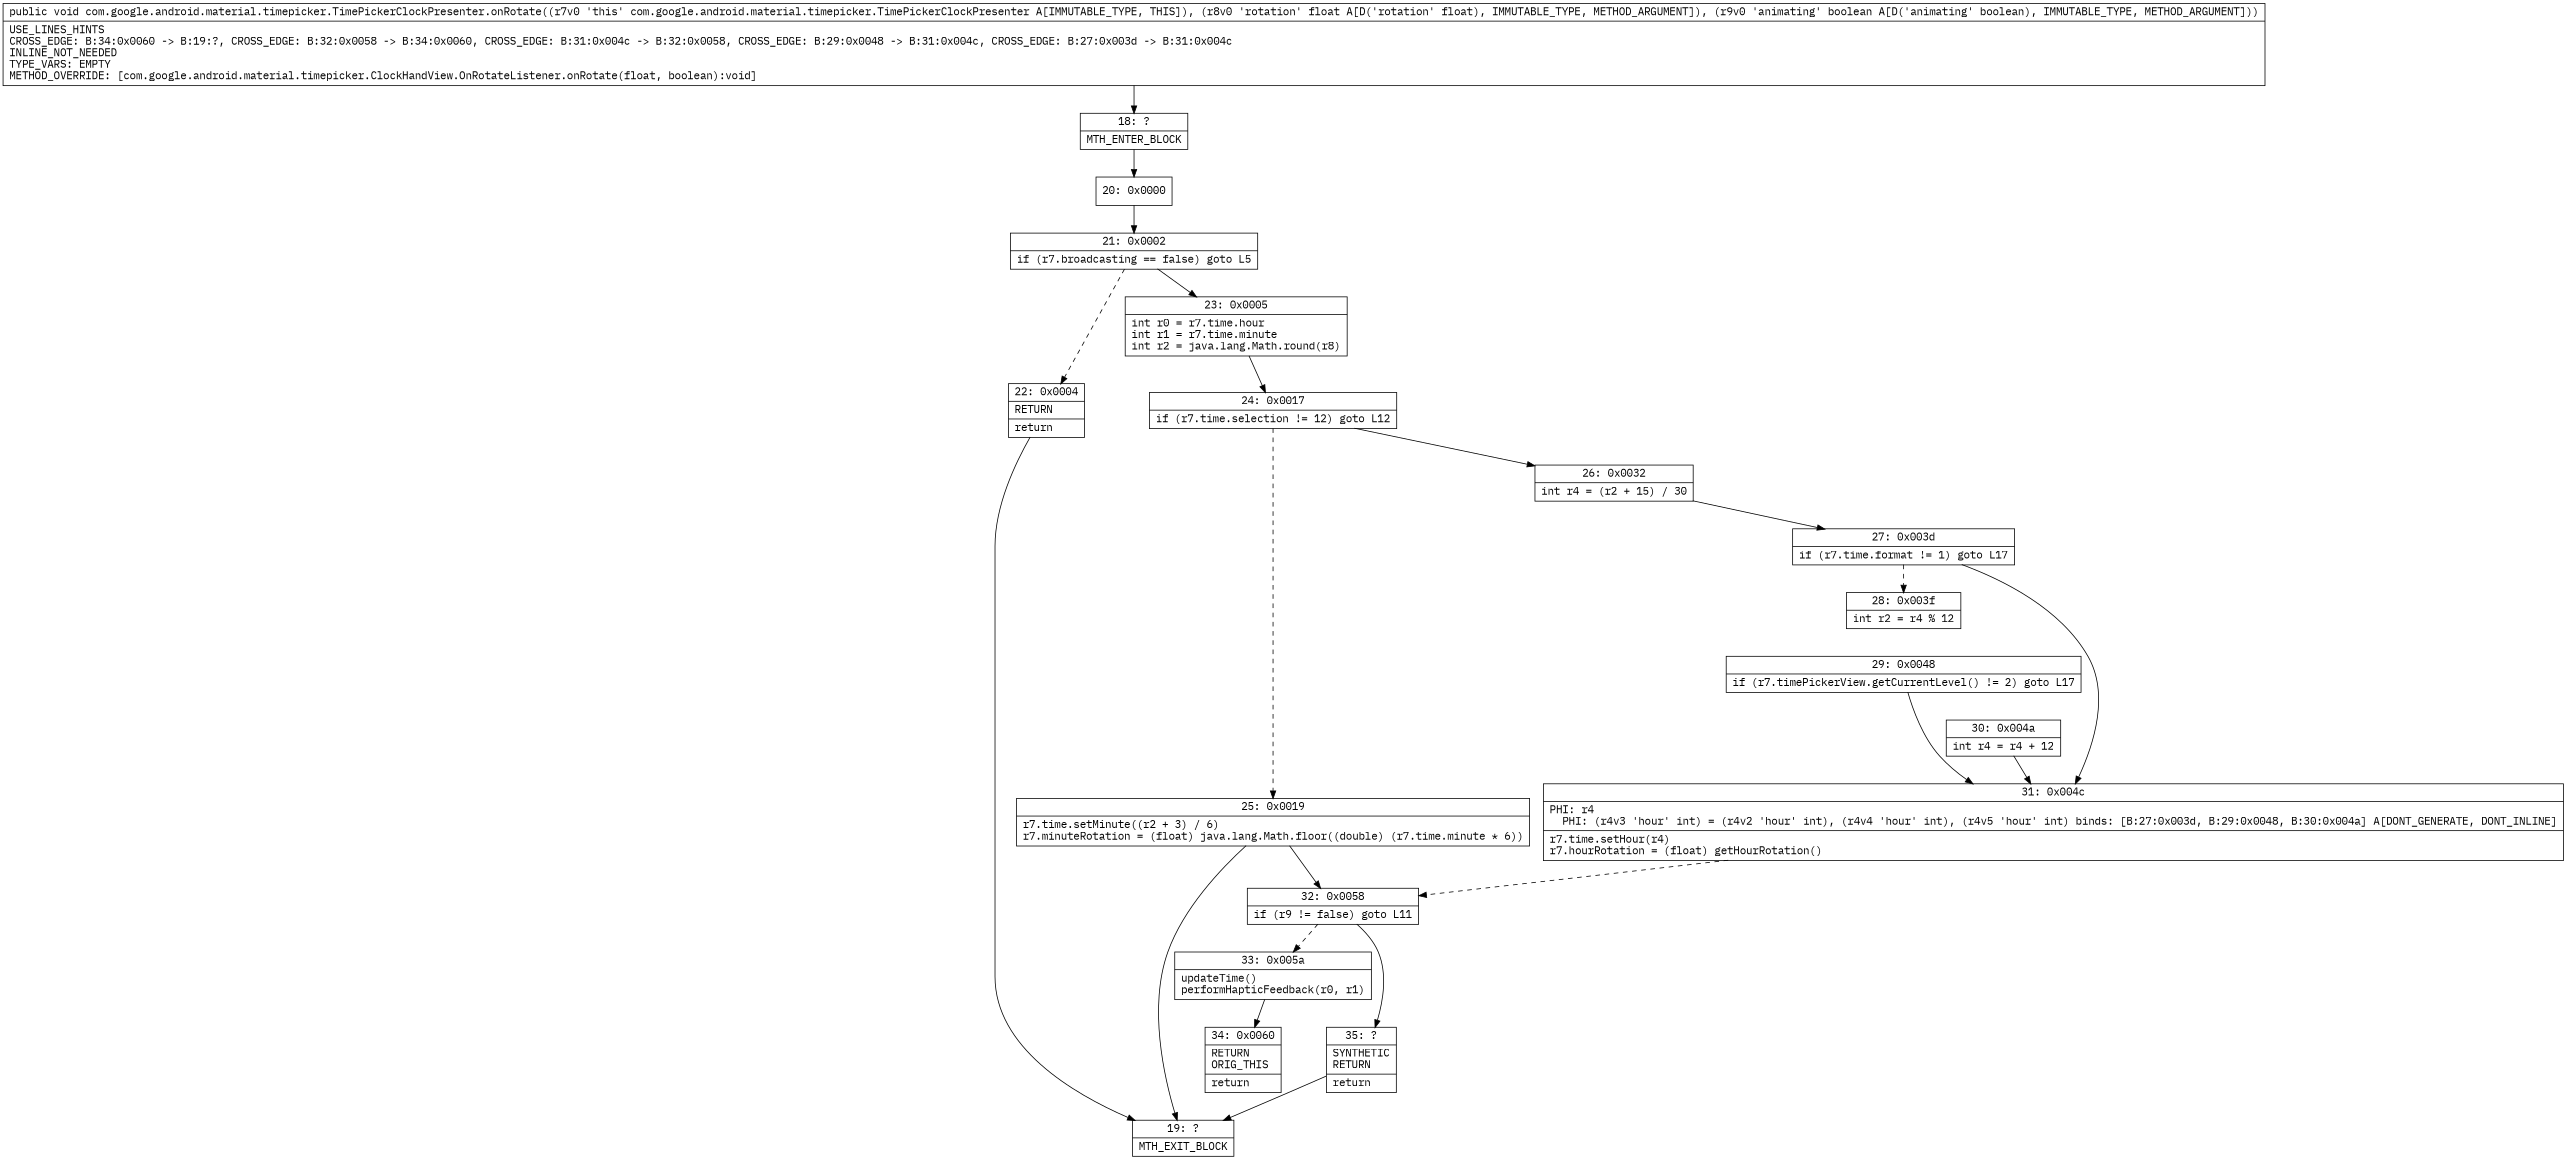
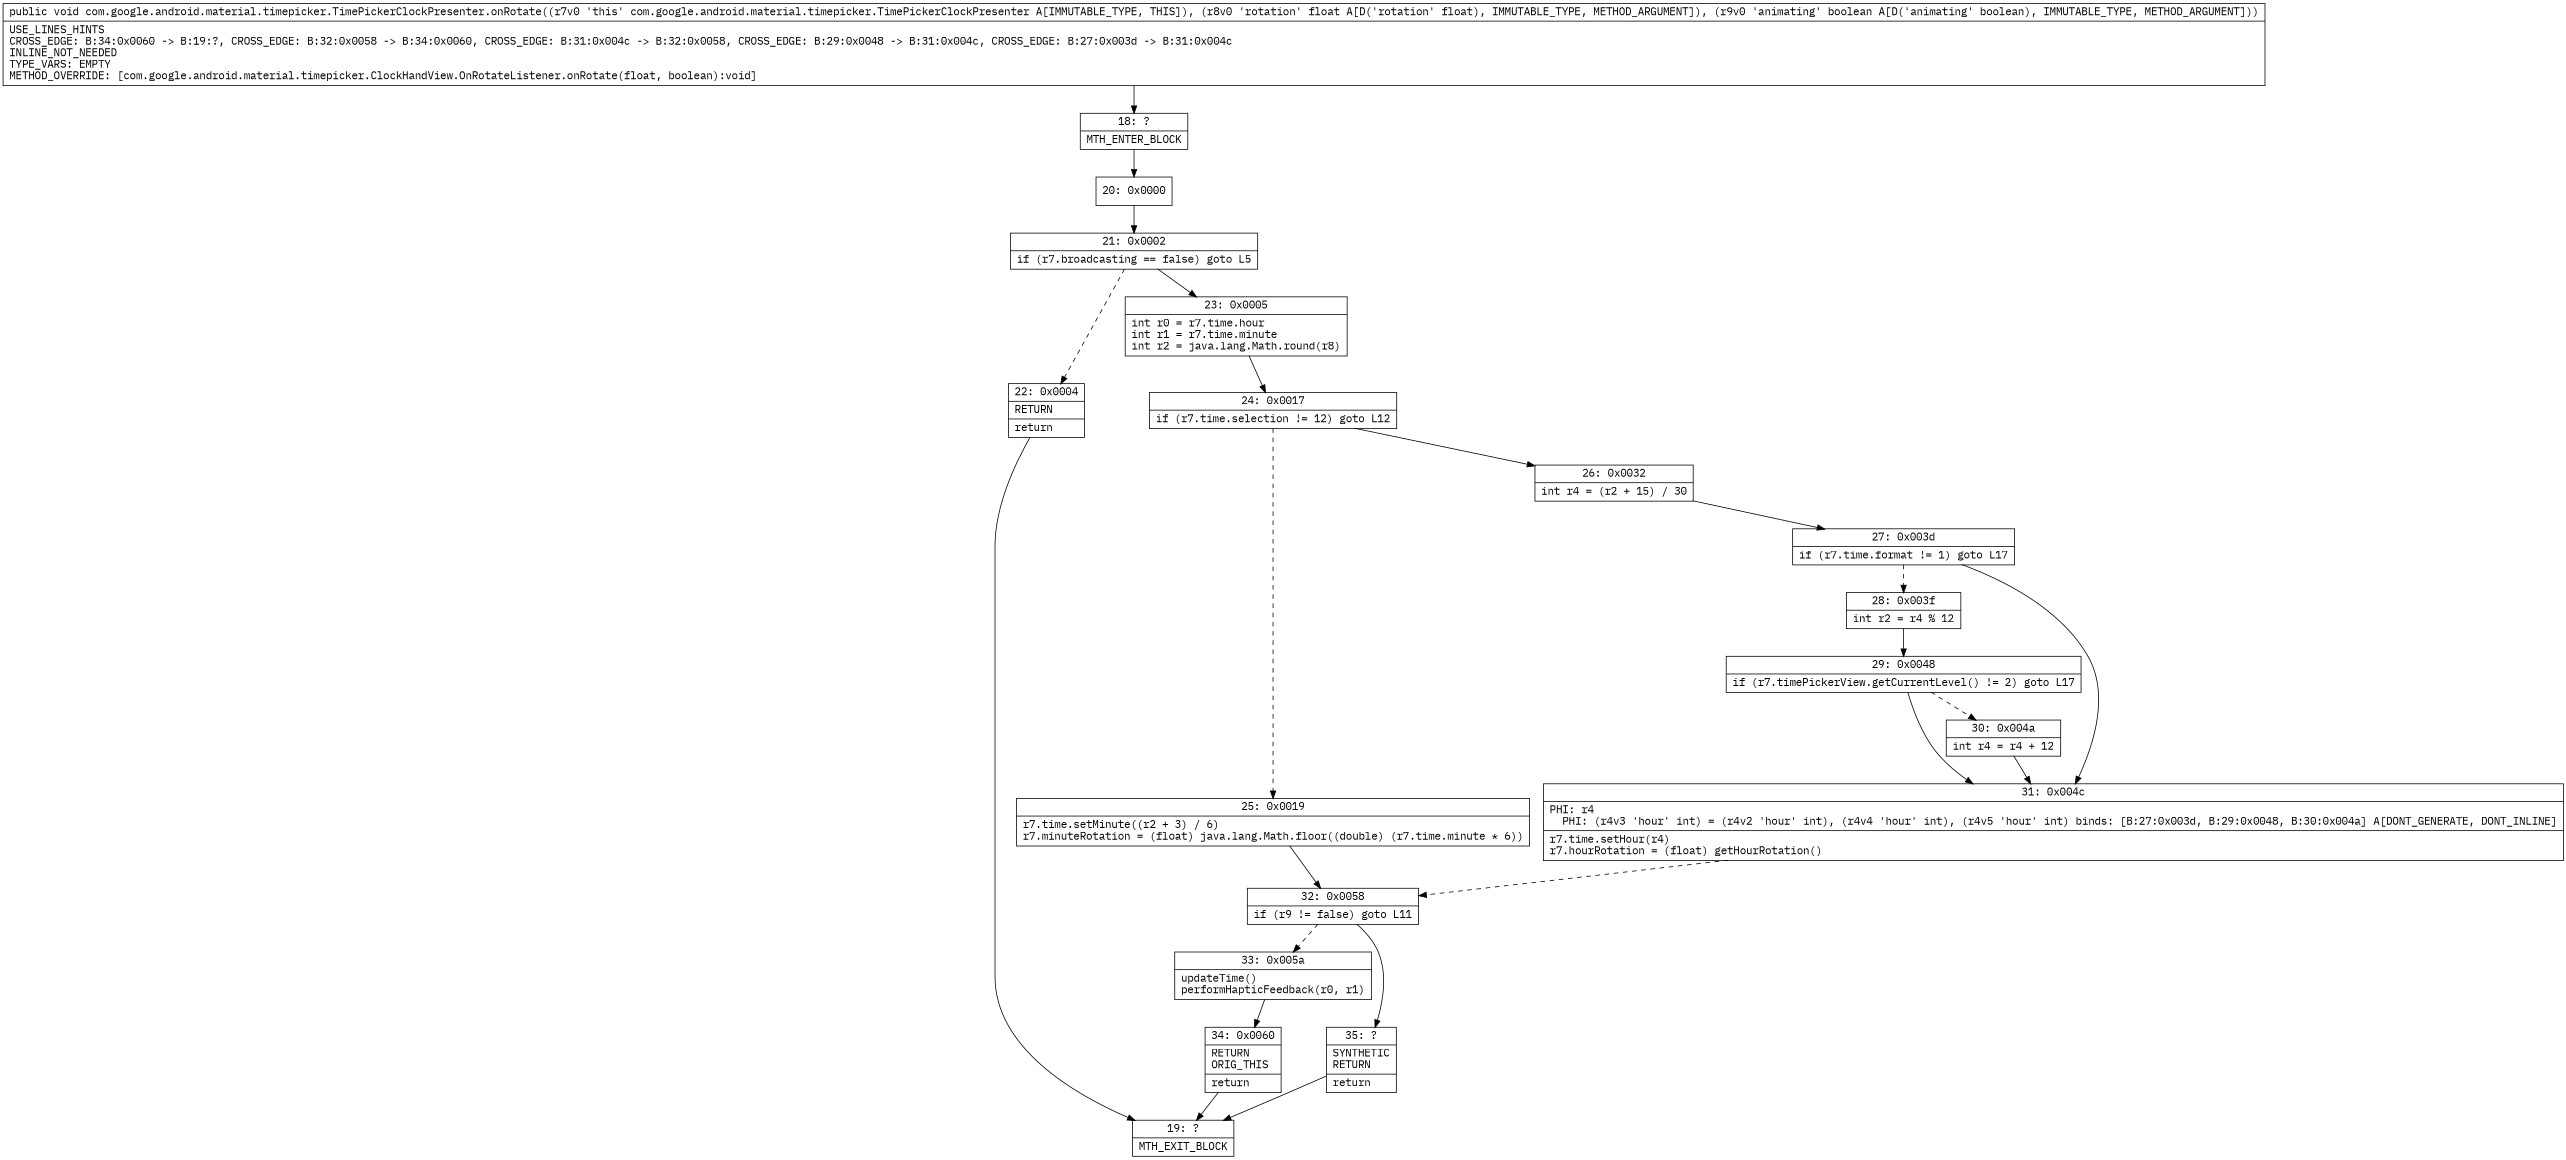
edge "28: 0x003f" -> "29: 0x0048": added
edge "29: 0x0048" -> "30: 0x004a": added
edge "25: 0x0019" -> "19: ?": now "34: 0x0060" -> "19: ?"
